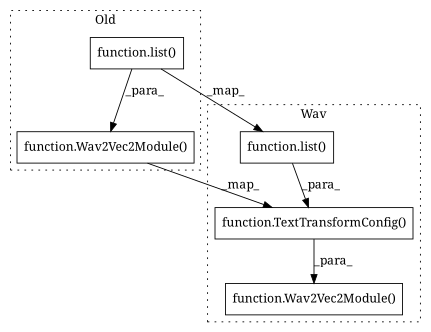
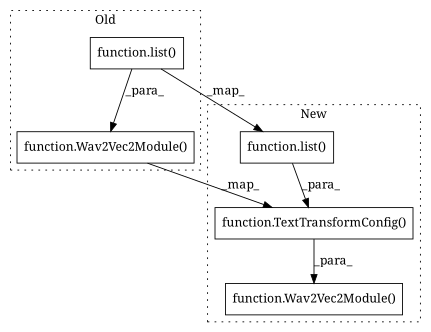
cluster "Wav": label "Wav" -> "New"
